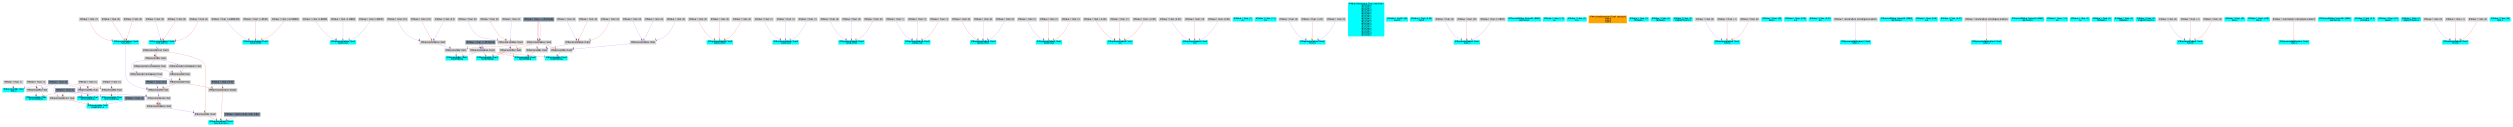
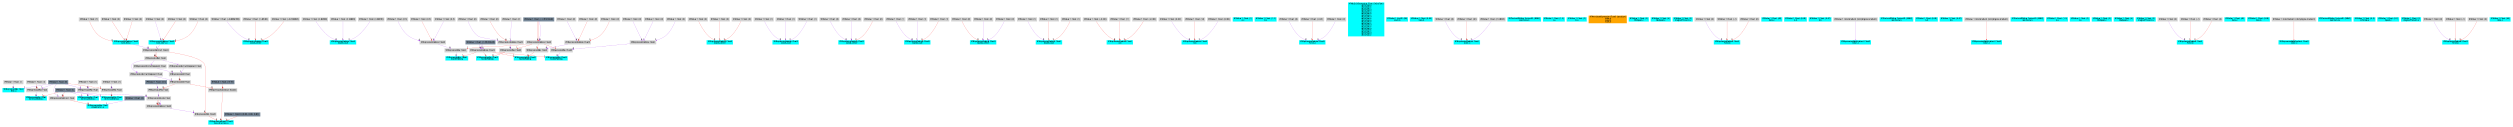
edge "VFXExpressionCombine Float3 line_end_a" -> "VFXExpressionPow Float": now "VFXExpressionCombine Float3 line_end_a" -> "VFXExpressionSubtract Float3"
